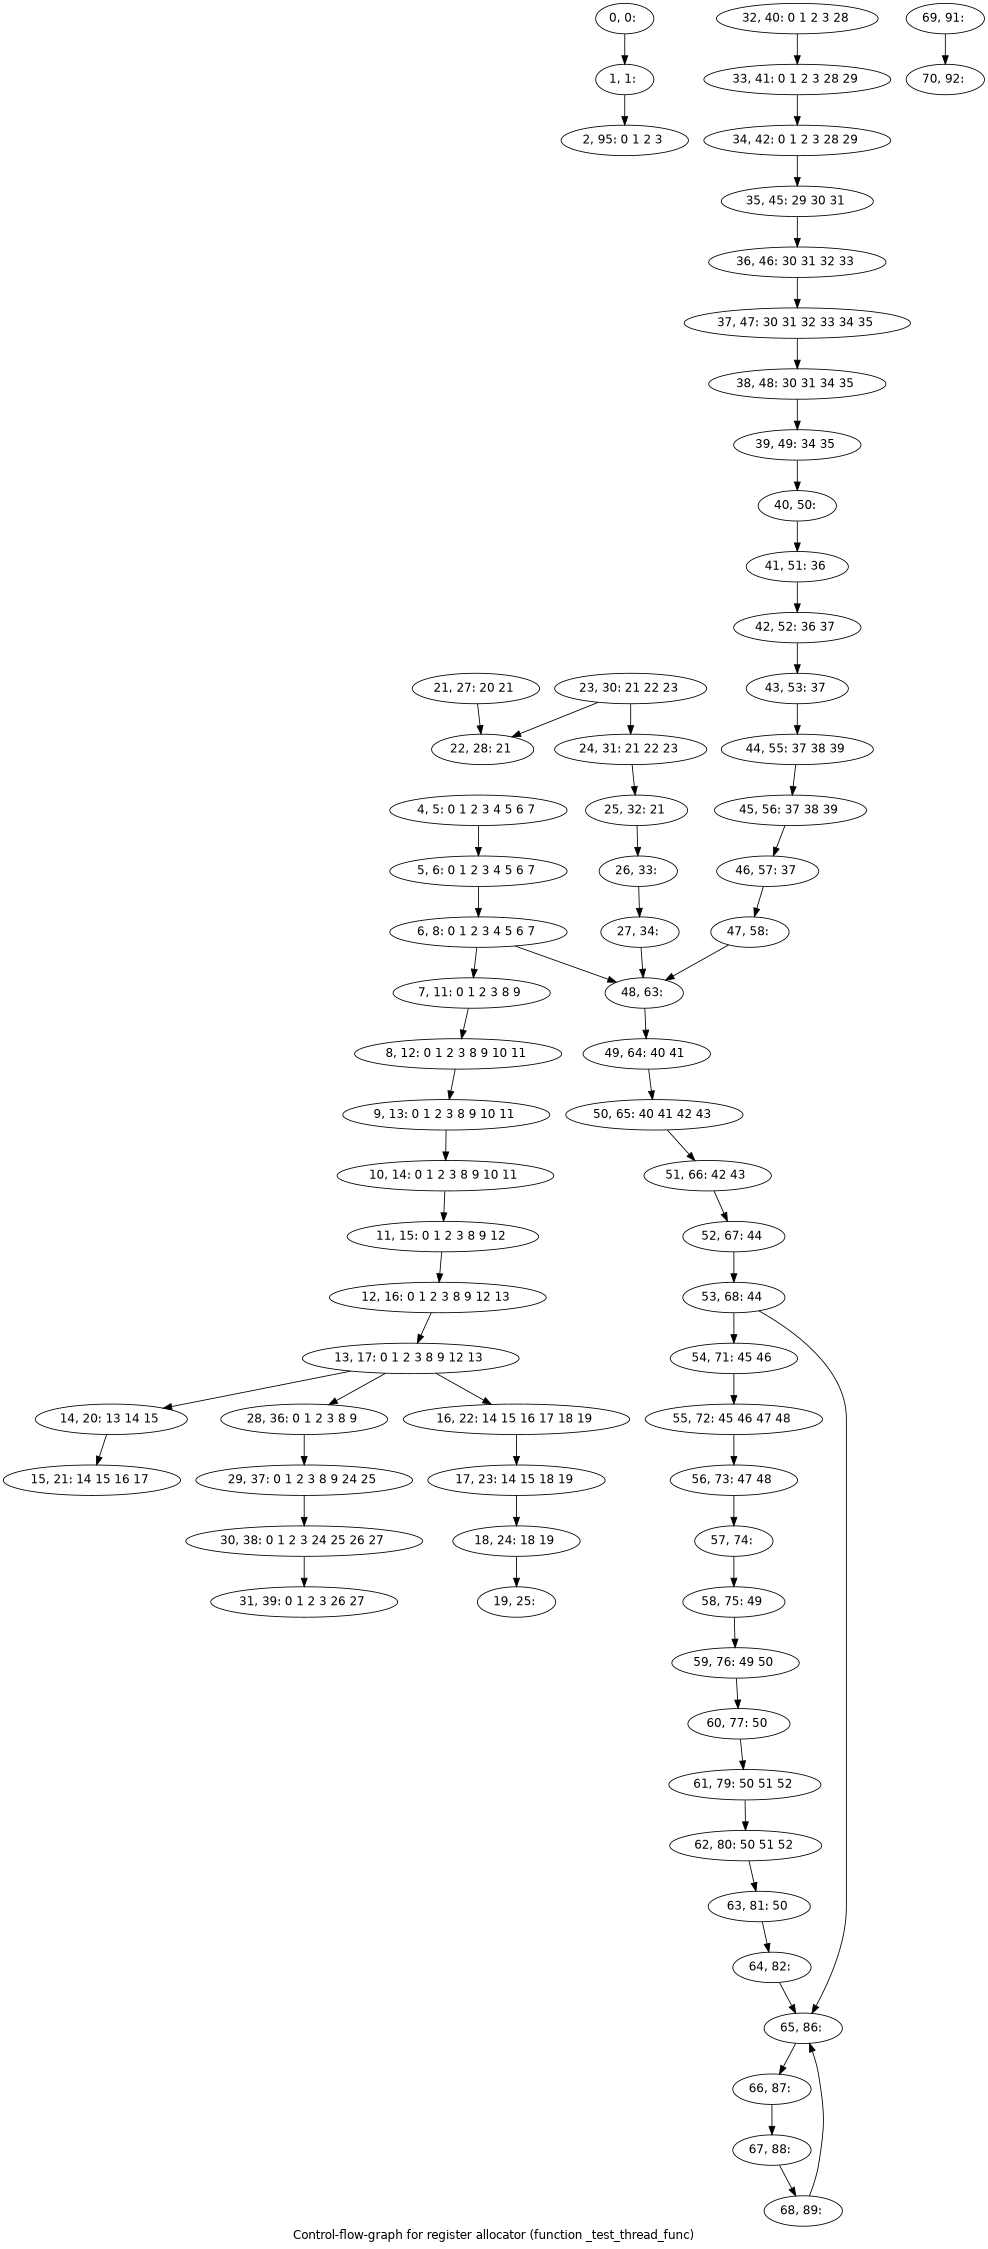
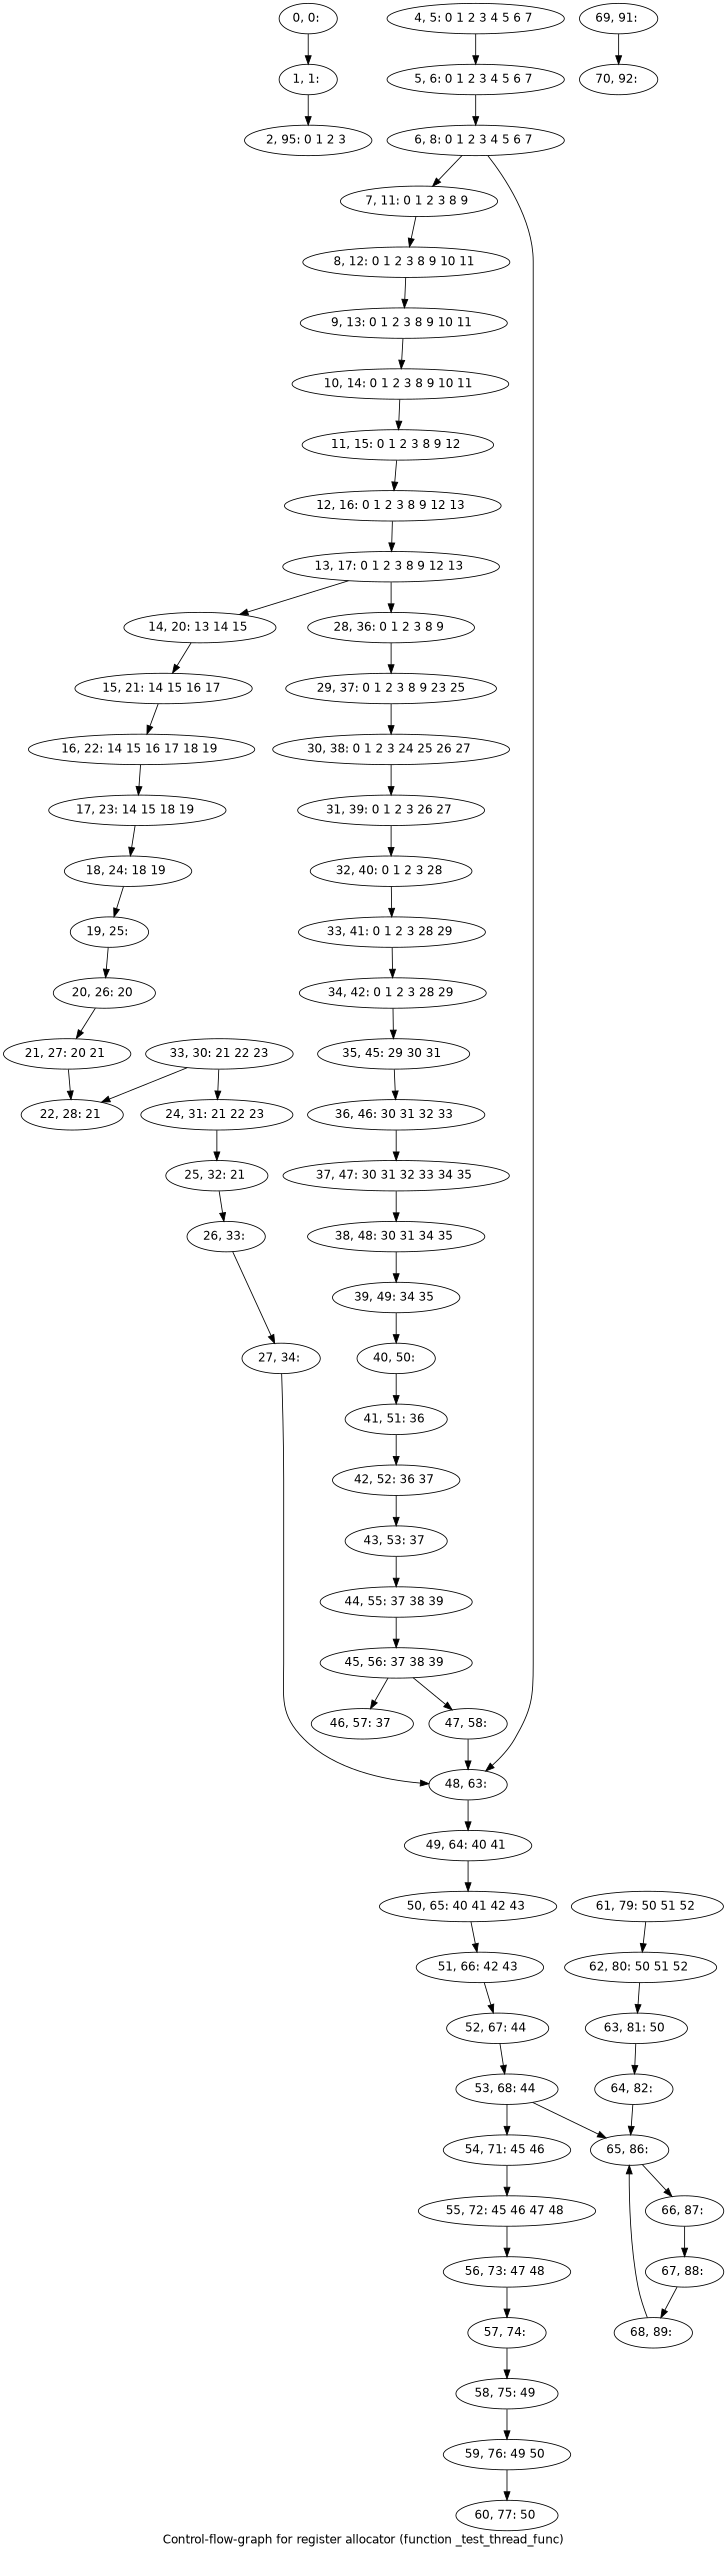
node "23, 30: 21 22 23": label "23, 30: 21 22 23" -> "33, 30: 21 22 23"
edge "31, 39: 0 1 2 3 26 27" -> "32, 40: 0 1 2 3 28": added
edge "46, 57: 37" -> "47, 58:": now "45, 56: 37 38 39" -> "47, 58:"
node "20, 26: 20": added
edge "13, 17: 0 1 2 3 8 9 12 13" -> "16, 22: 14 15 16 17 18 19": now "15, 21: 14 15 16 17" -> "16, 22: 14 15 16 17 18 19"
node "29, 37: 0 1 2 3 8 9 24 25": label "29, 37: 0 1 2 3 8 9 24 25" -> "29, 37: 0 1 2 3 8 9 23 25"
edge "60, 77: 50" -> "61, 79: 50 51 52": removed
